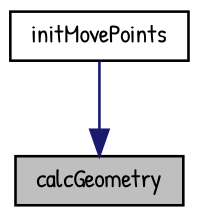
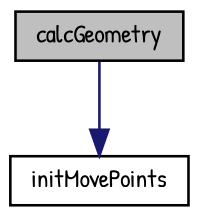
edge "initMovePoints" -> "calcGeometry": reversed
